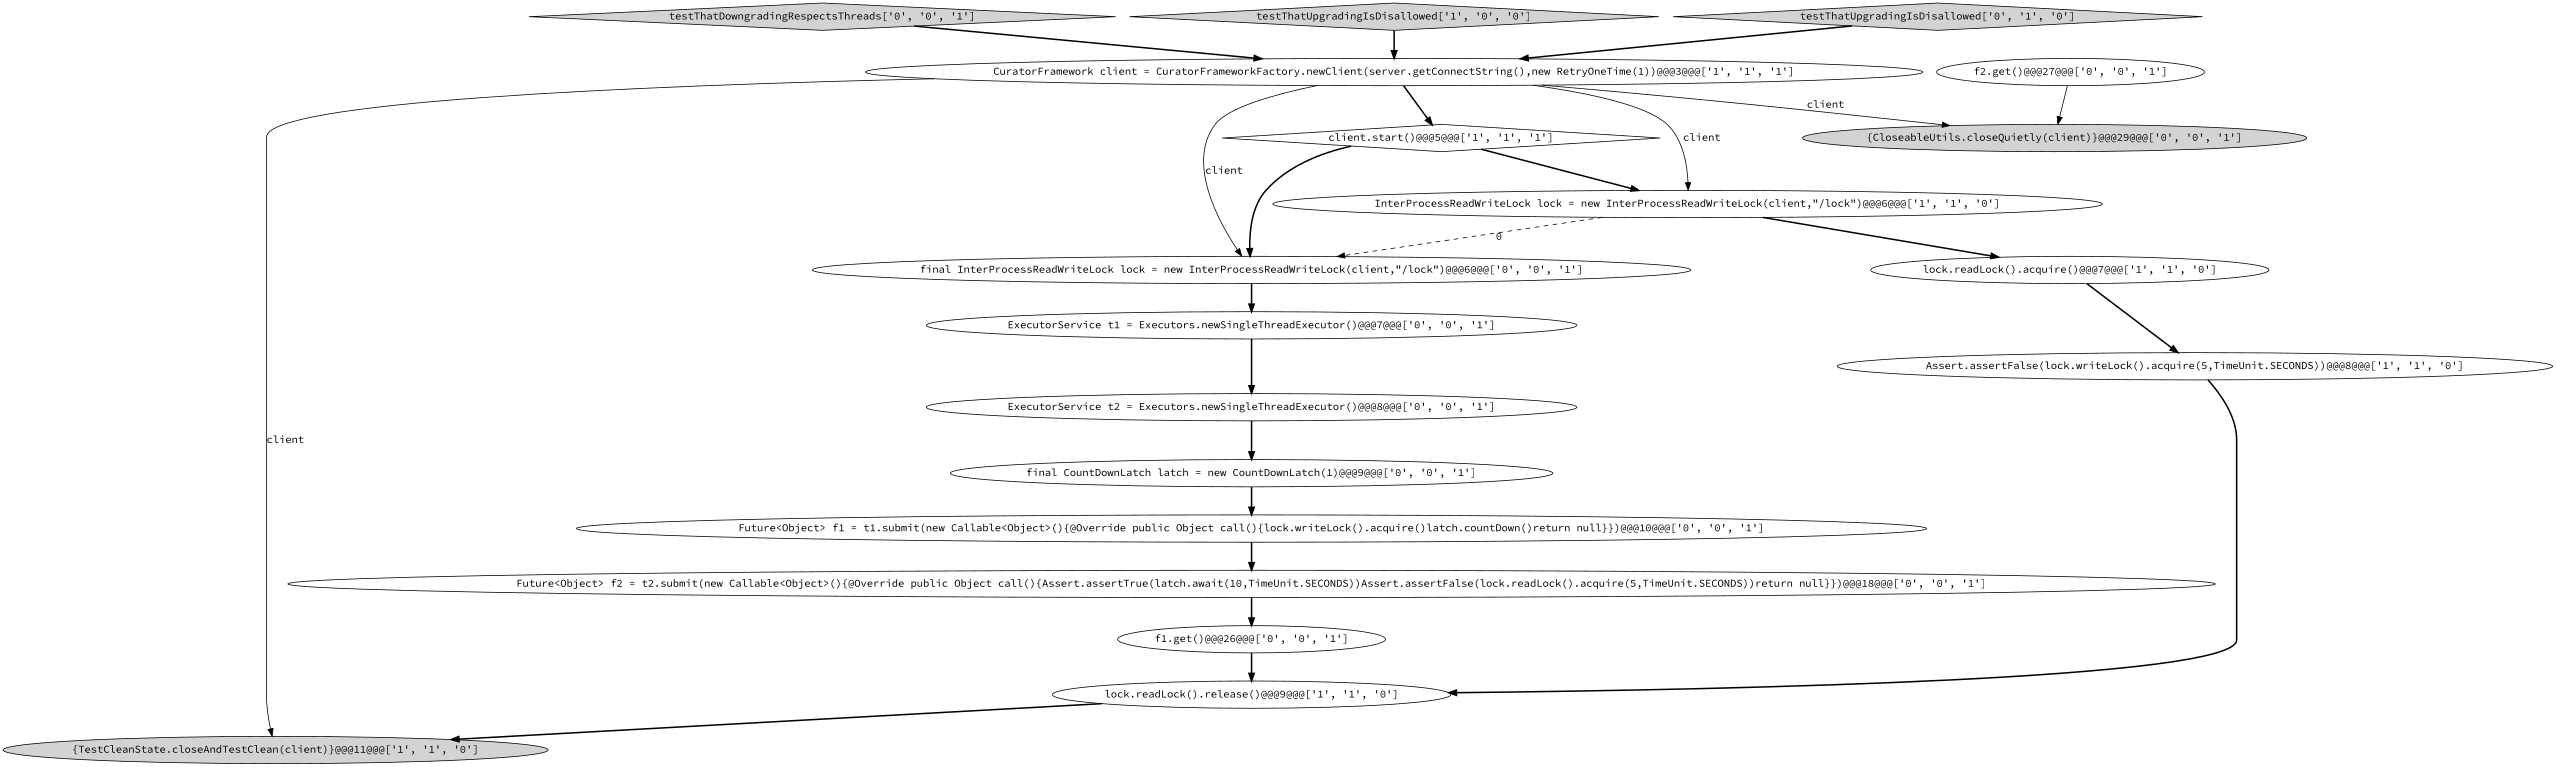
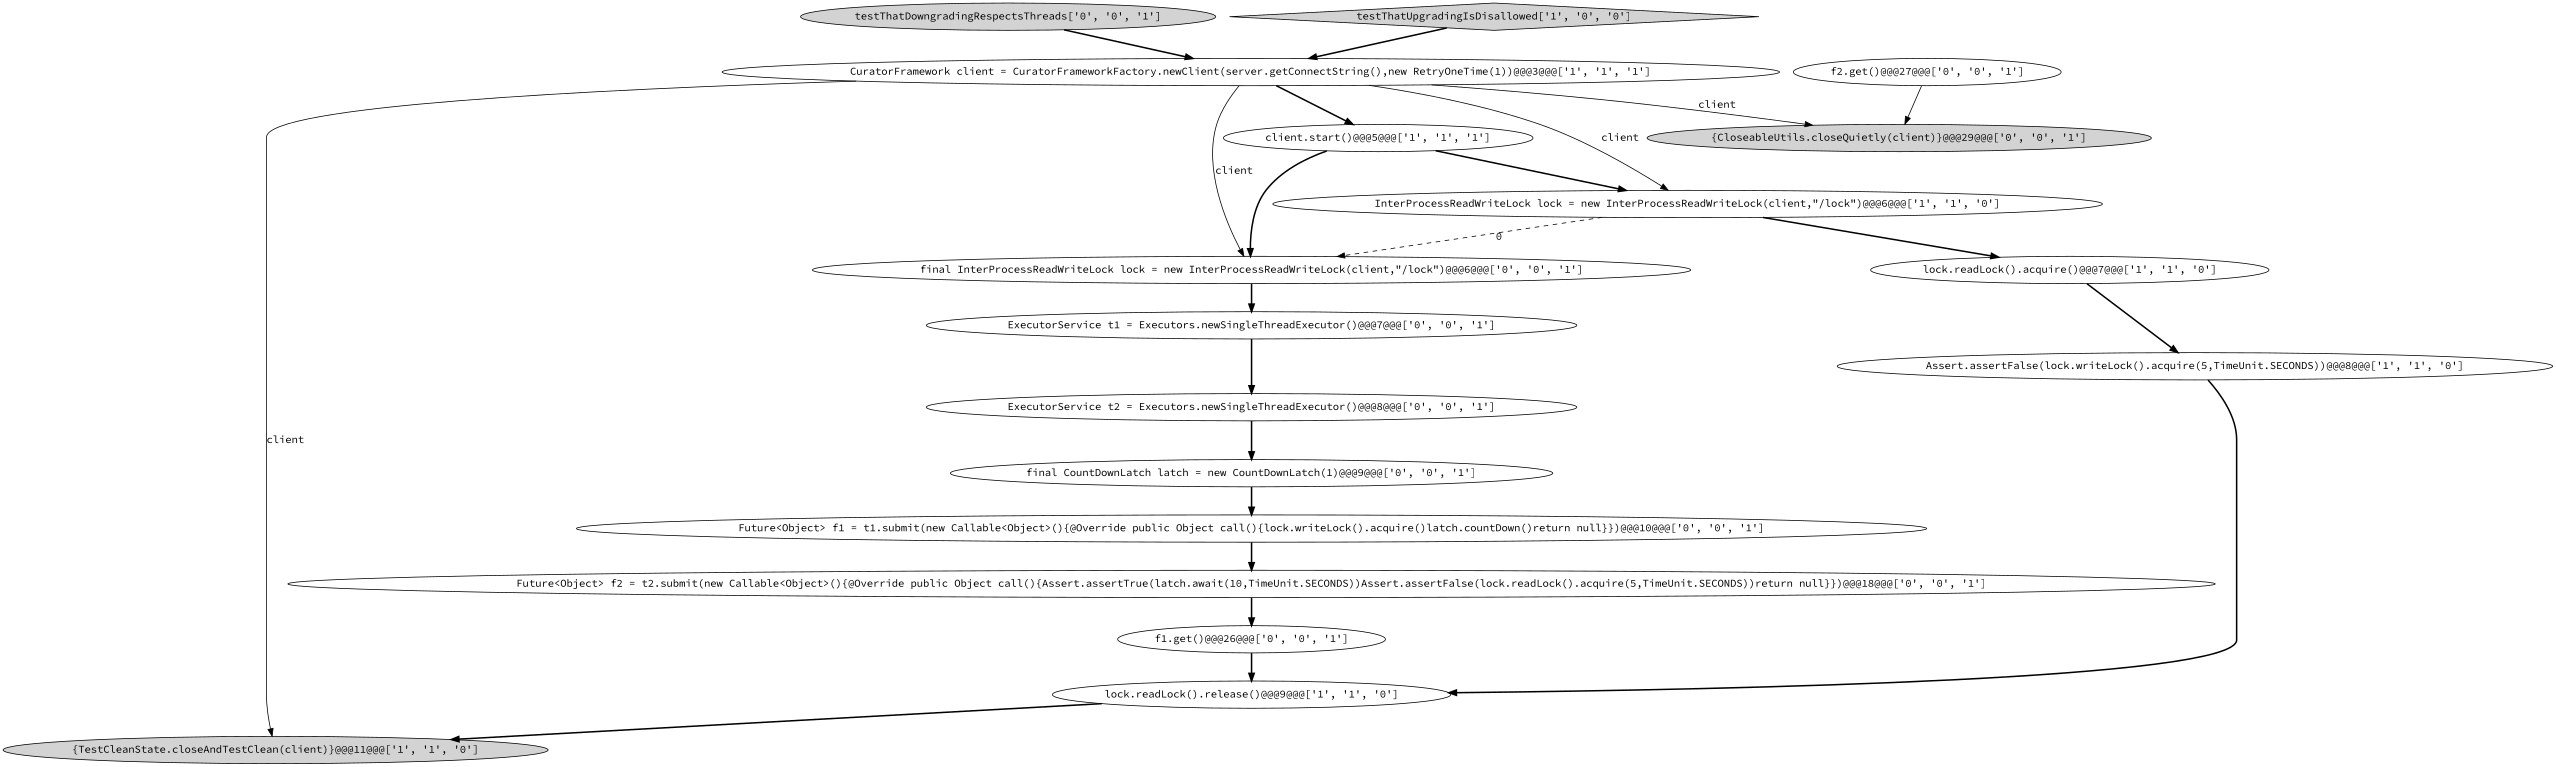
node "testThatDowngradingRespectsThreads['0', '0', '1']": shape diamond -> ellipse
node "testThatUpgradingIsDisallowed['0', '1', '0']": removed
node "client.start()@@@5@@@['1', '1', '1']": shape diamond -> ellipse
